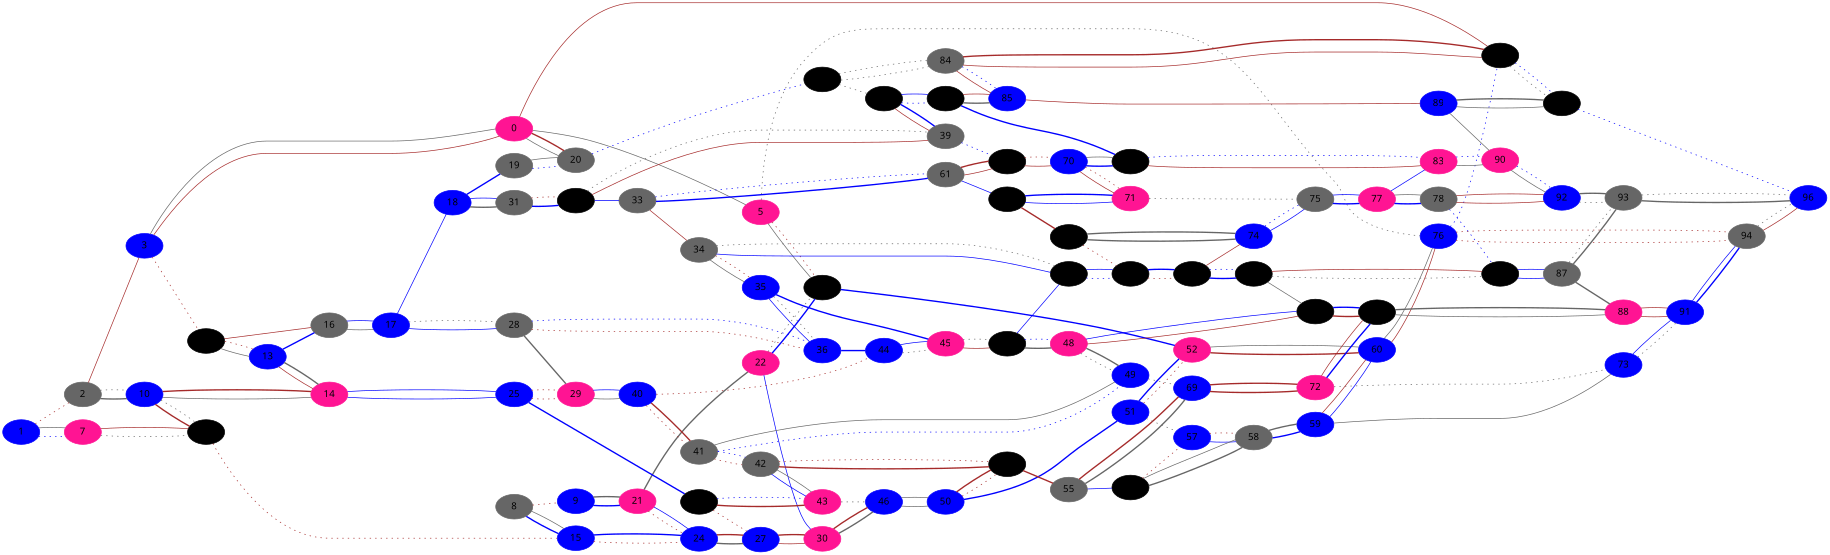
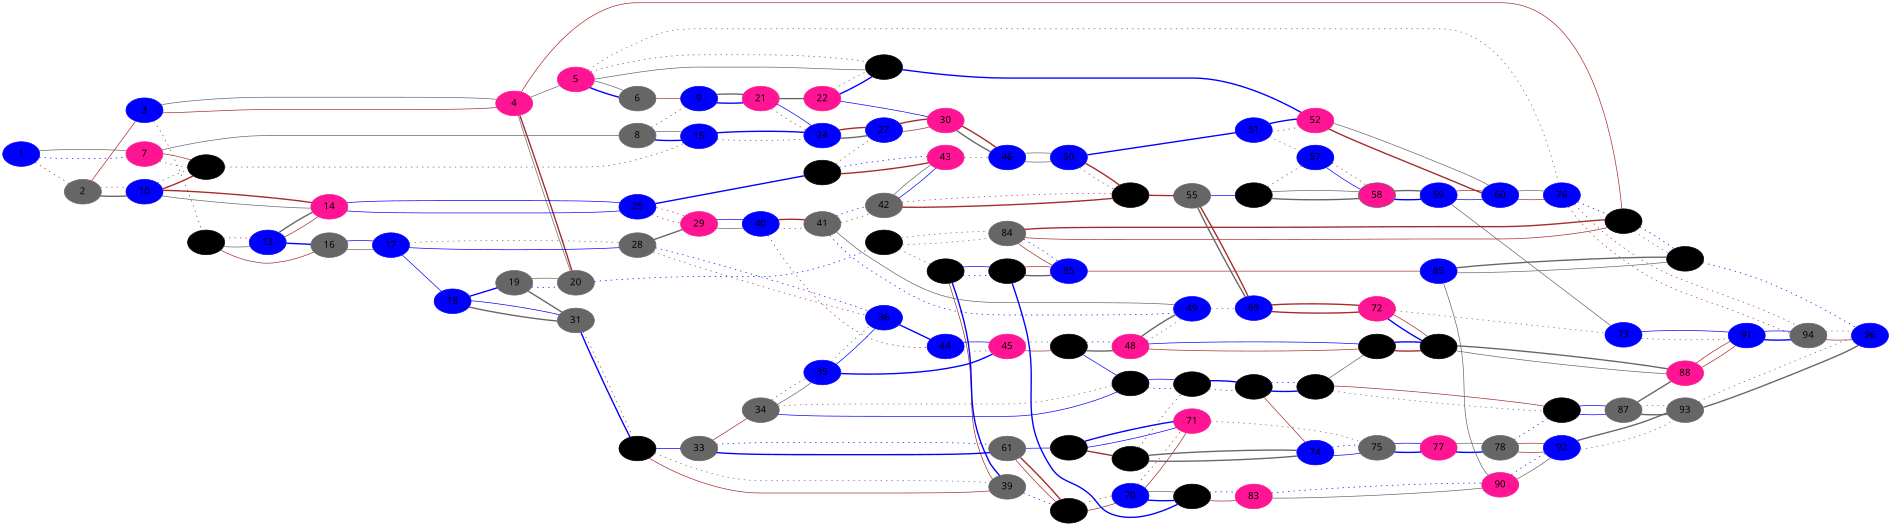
node "6": added
node "0": label "0" -> "4"
edge "8" -- "7": added
edge "83" -- "77": removed
edge "19" -- "31": added
node "58": fillcolor gray40 -> deeppink
